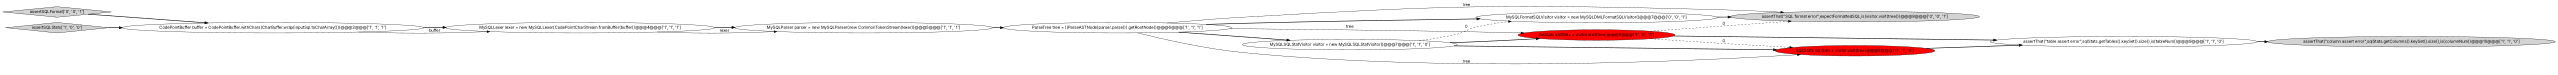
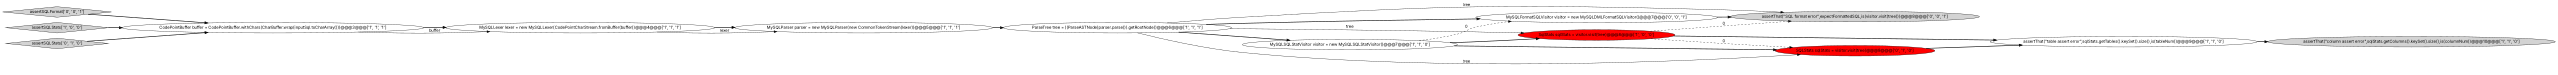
node "assertSQLStats['0', '1', '0']": added
